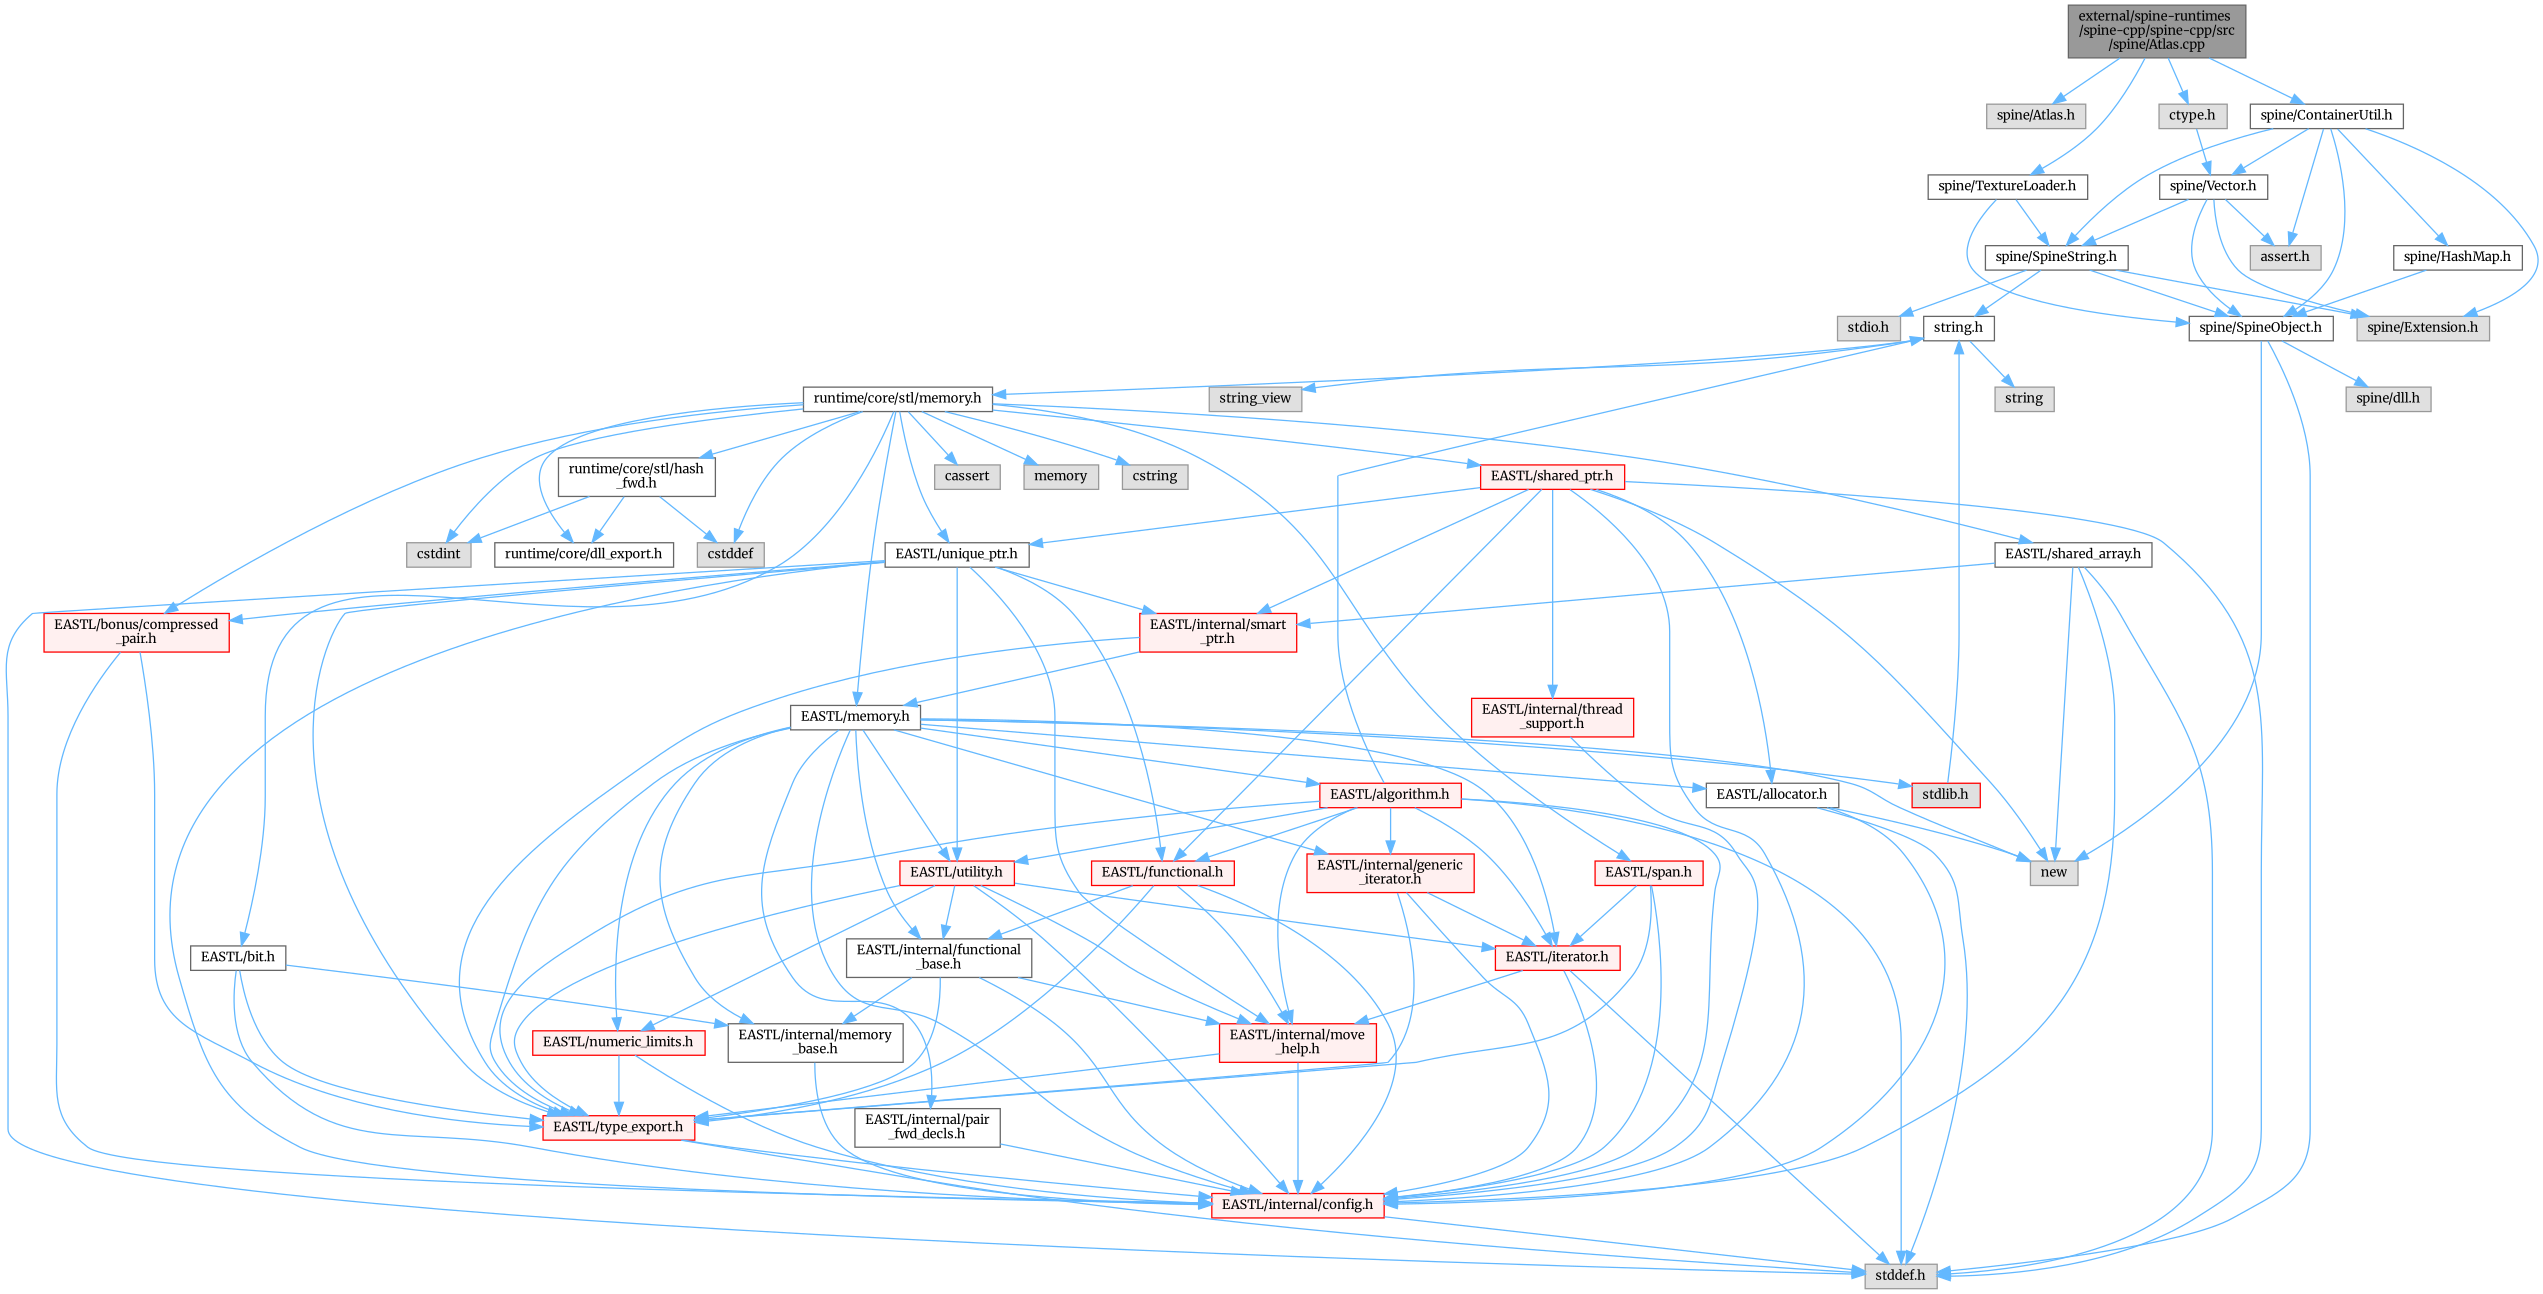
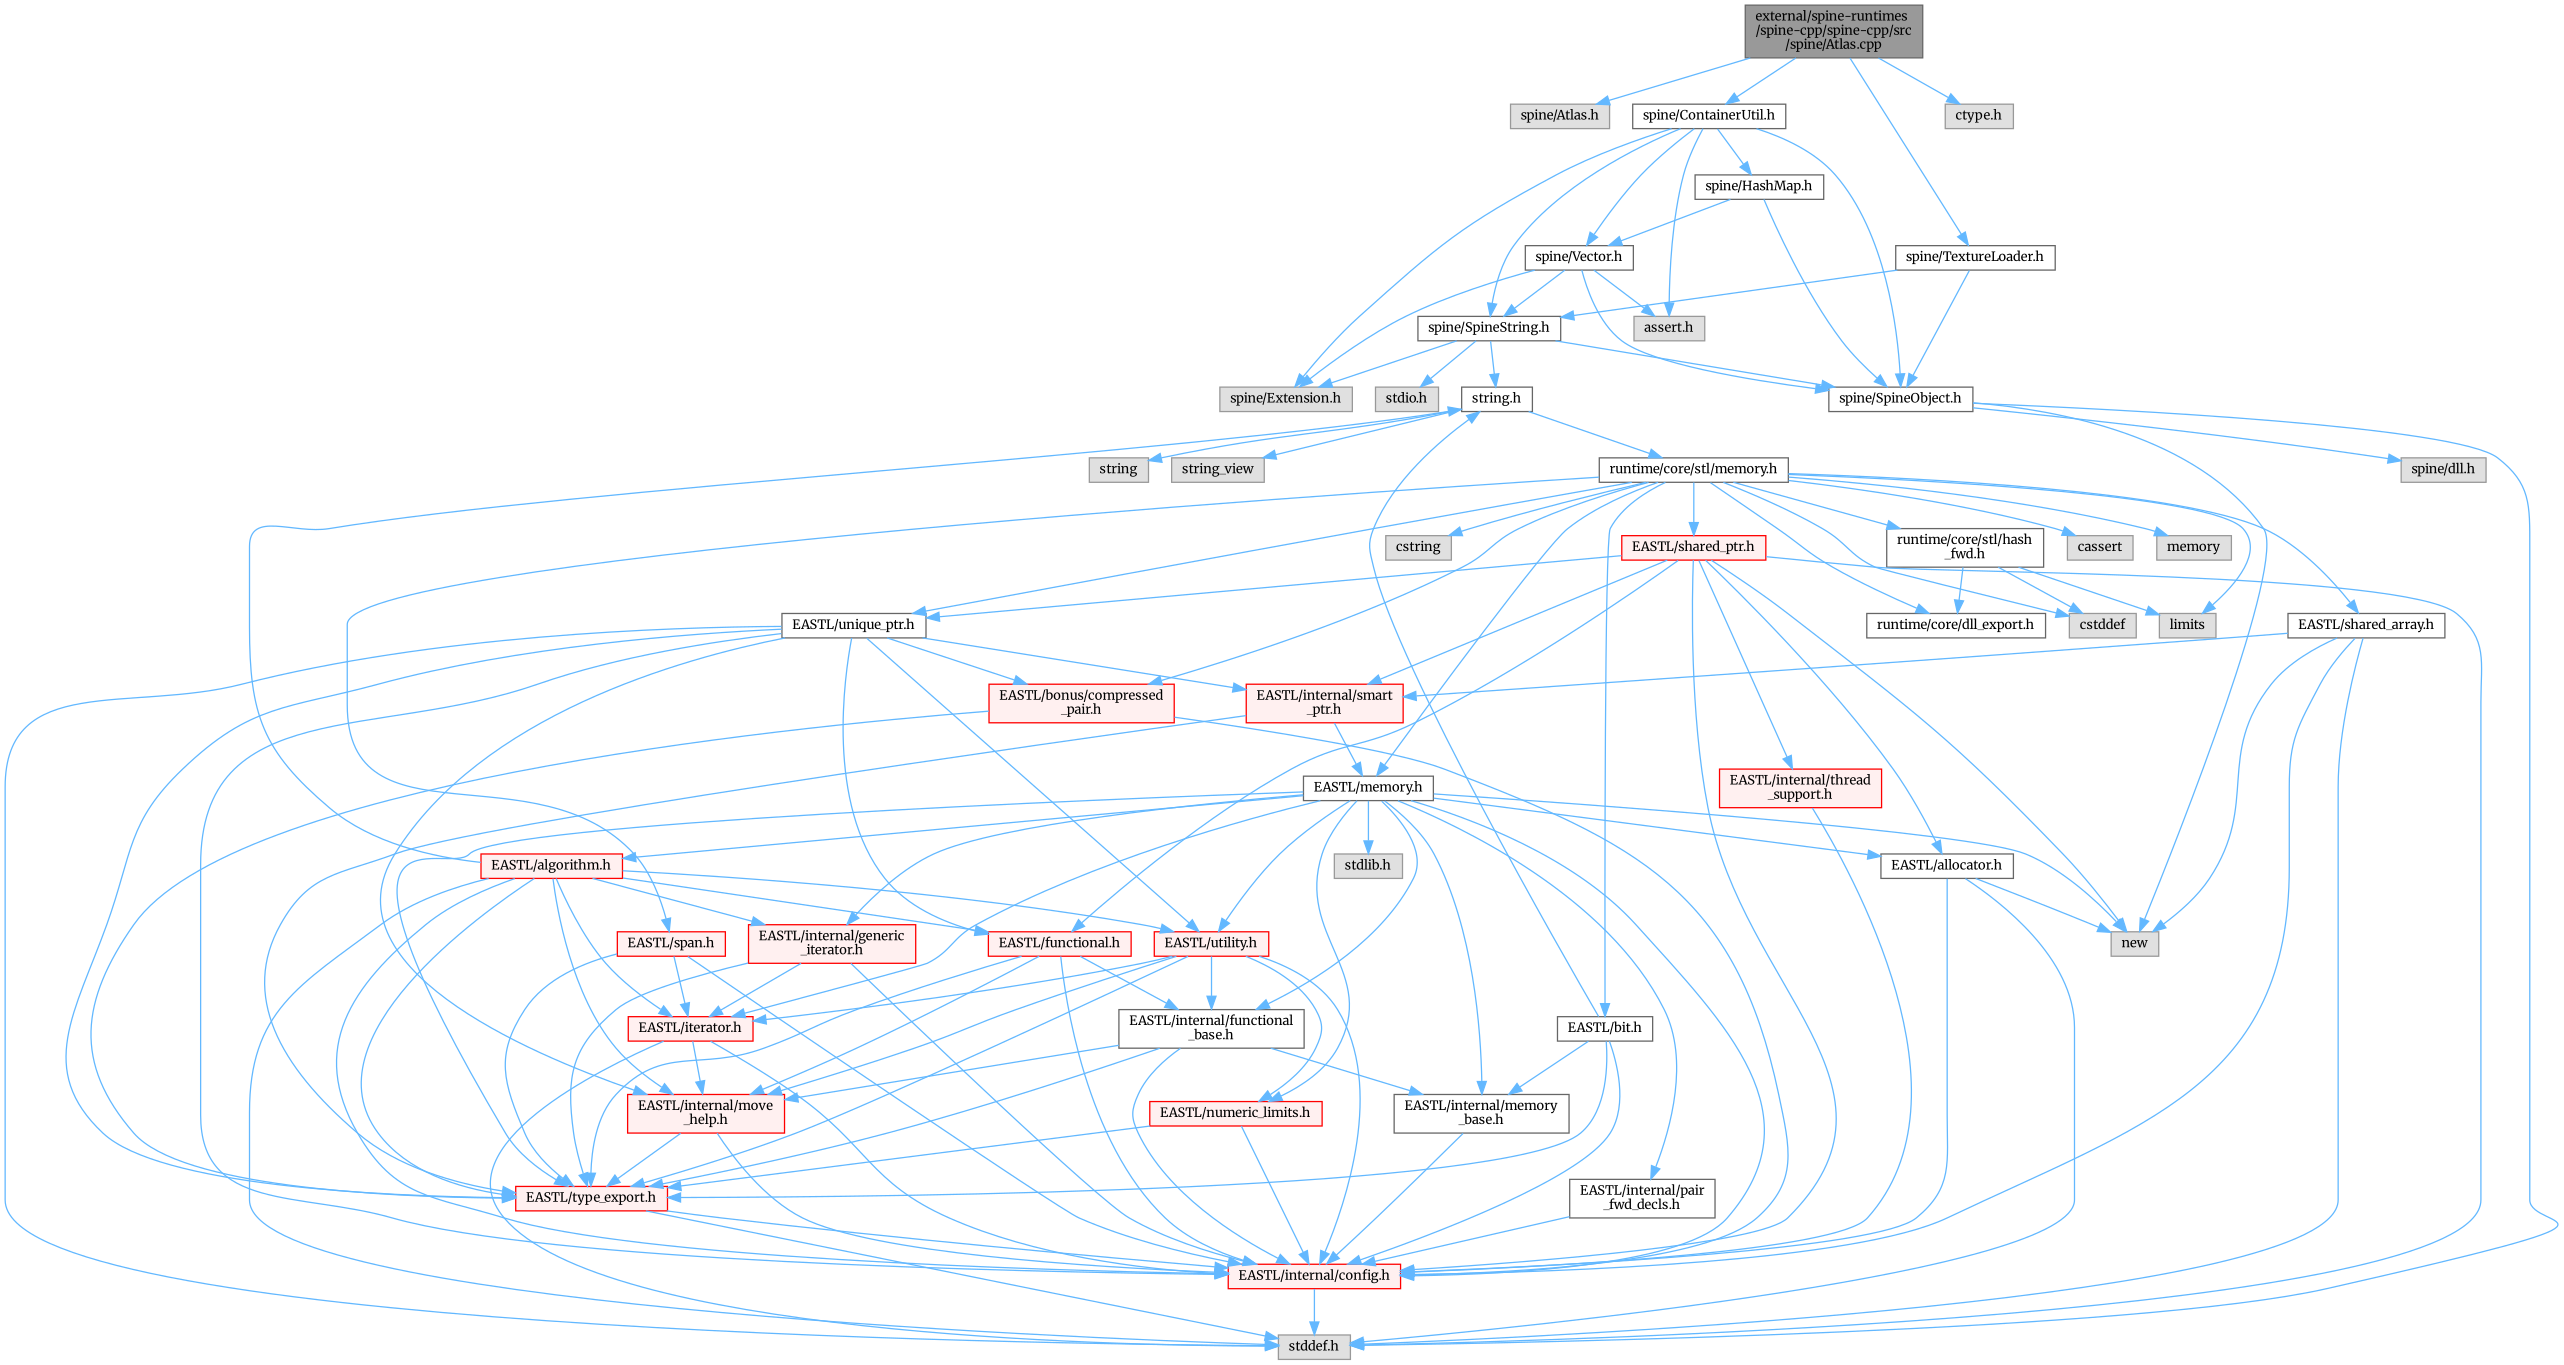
edge "ctype.h" -> "spine/Vector.h": now "spine/HashMap.h" -> "spine/Vector.h"
node "cstdint": label "cstdint" -> "limits"
edge "stdlib.h" -> "string.h": now "EASTL/bit.h" -> "string.h"
node "stdlib.h": color red -> grey60
